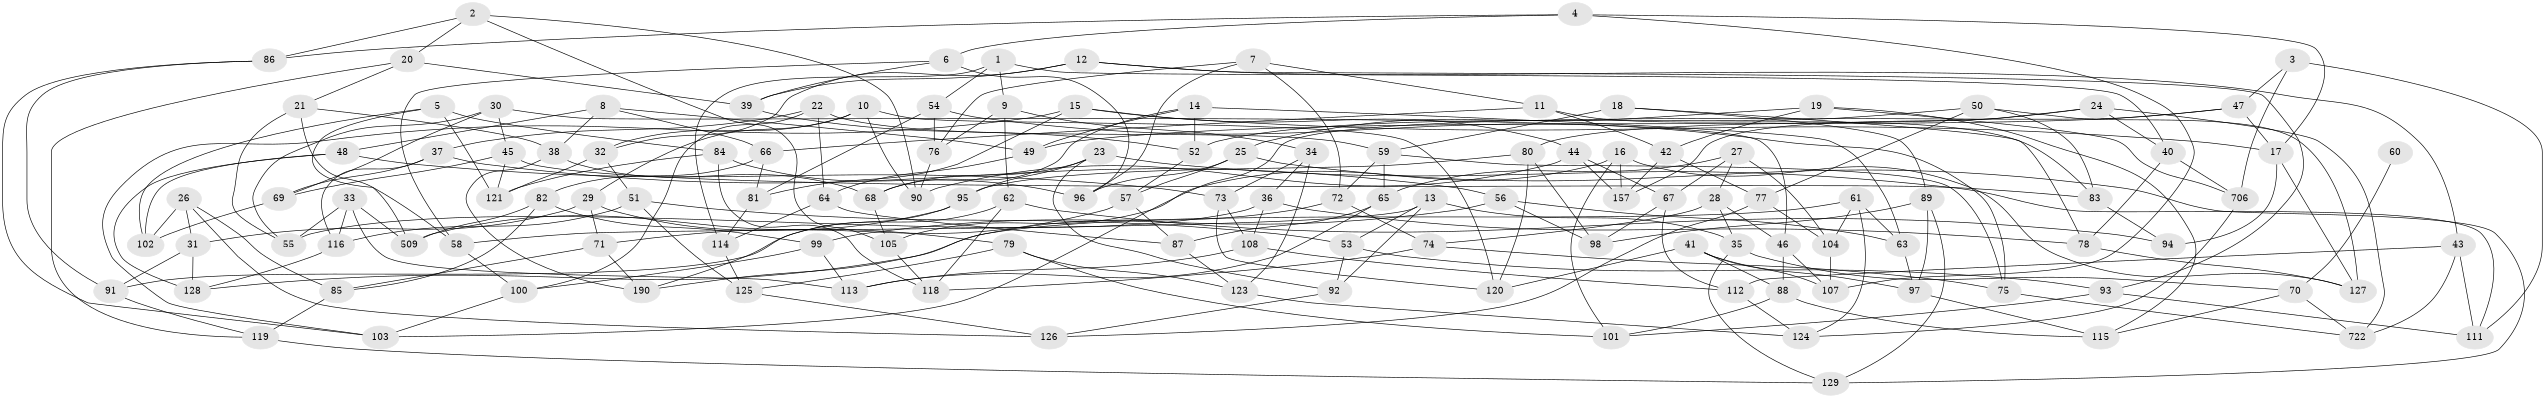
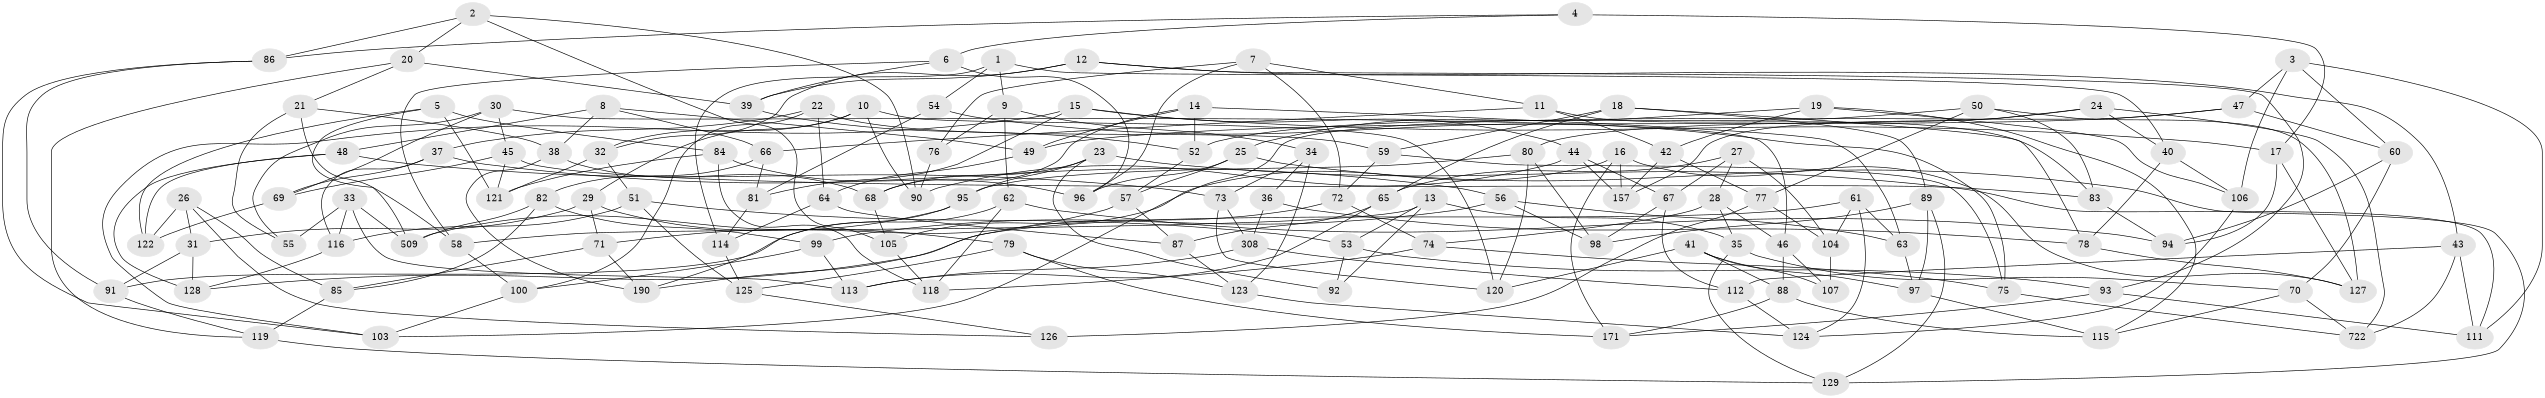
edge "4" -- "107": removed
edge "3" -- "60": added
edge "54" -- "76": removed
edge "47" -- "17": now "47" -- "60"
edge "59" -- "65": now "18" -- "65"
node "706": label "706" -> "106"
edge "60" -- "94": added
edge "36" -- "55": removed
node "102": label "102" -> "122"
node "108": label "108" -> "308"
edge "92" -- "126": removed
node "101": label "101" -> "171"
